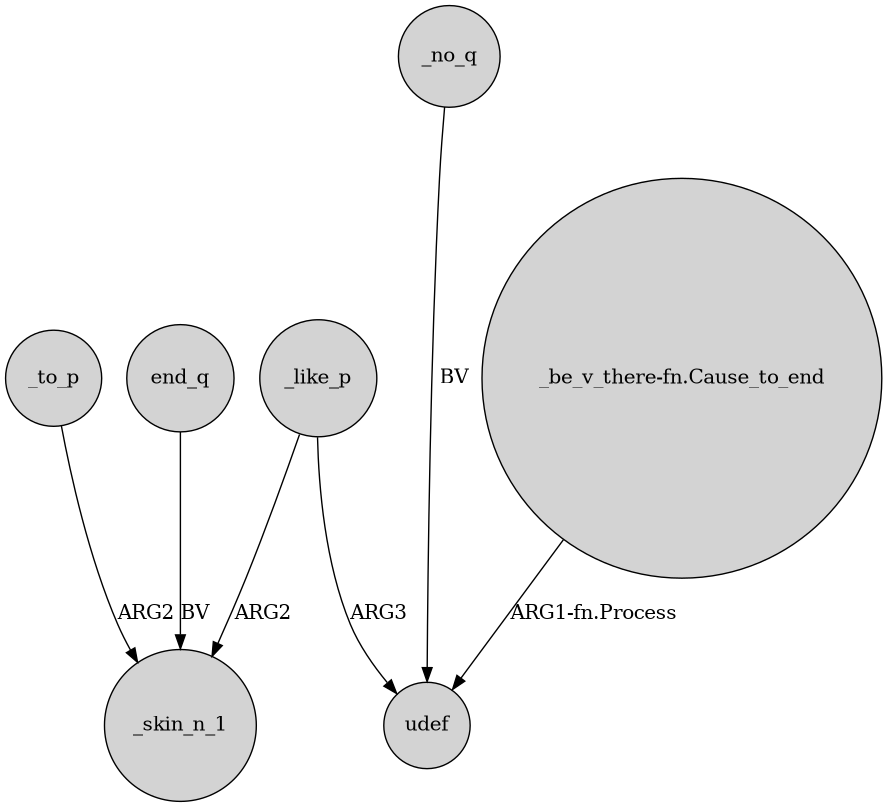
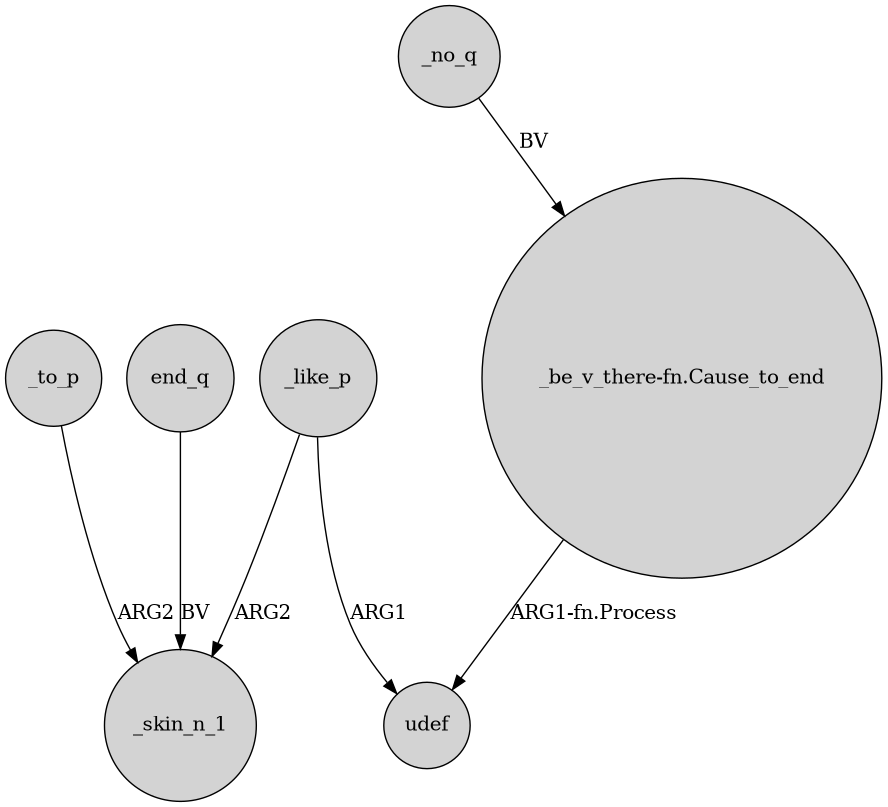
edge "_no_q" -> "udef": now "_no_q" -> "_be_v_there-fn.Cause_to_end"
edge "_like_p" -> "udef": label "ARG3" -> "ARG1"
